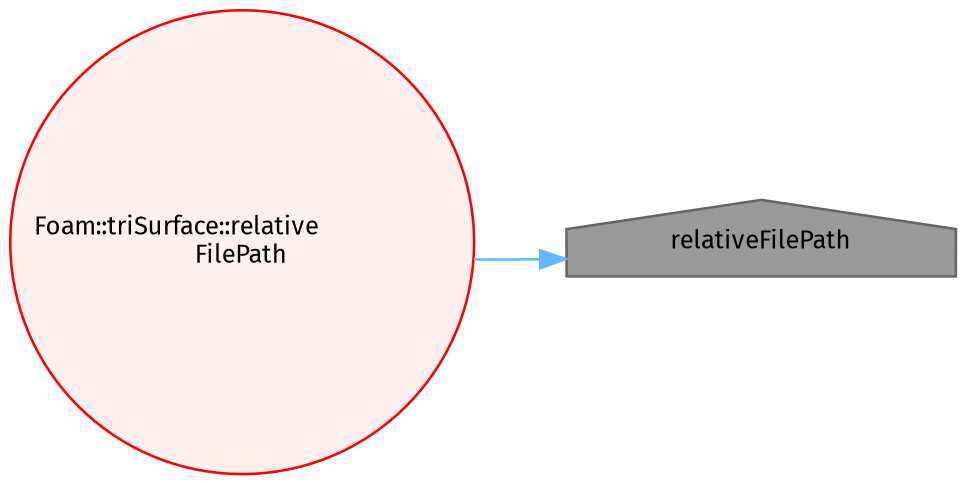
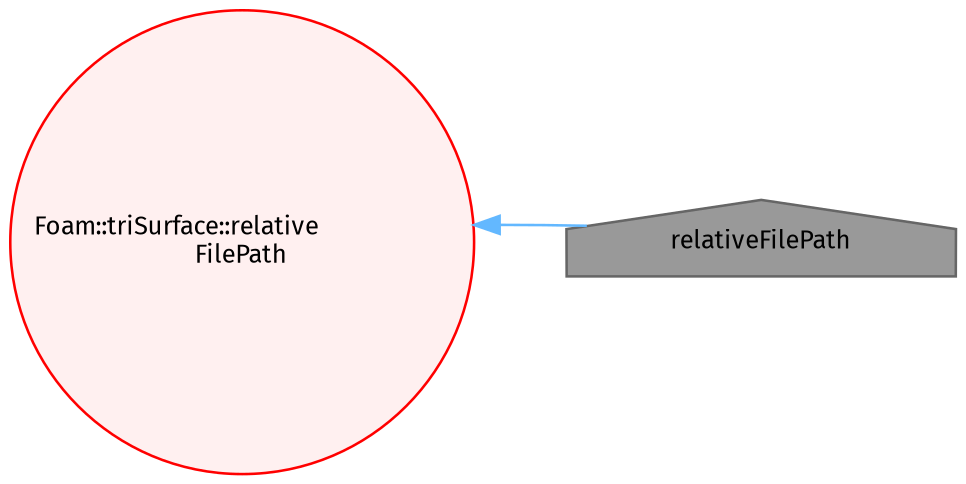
edge "Foam::triSurface::relative FilePath" -> "relativeFilePath": reversed
